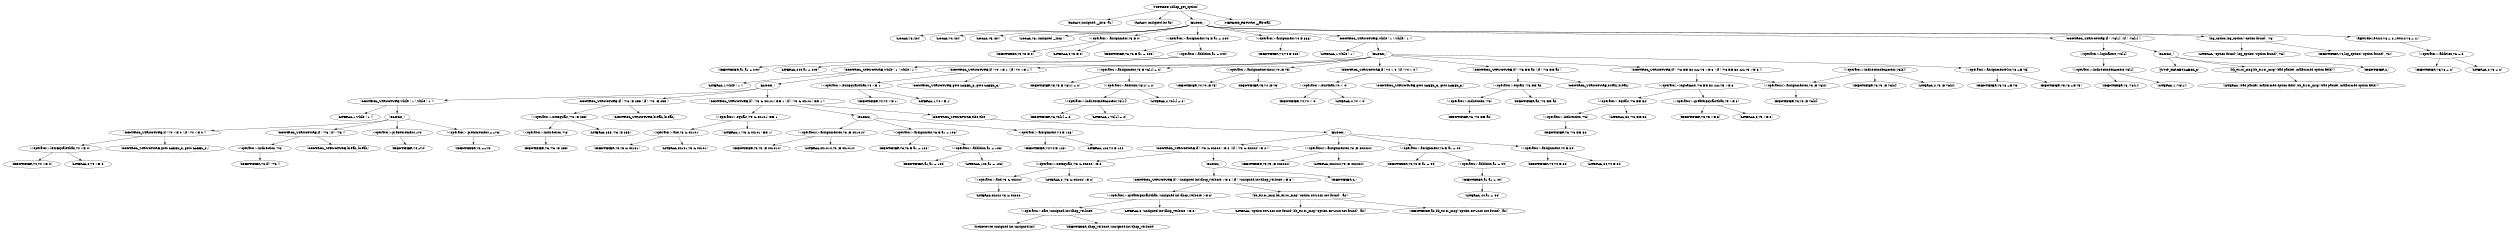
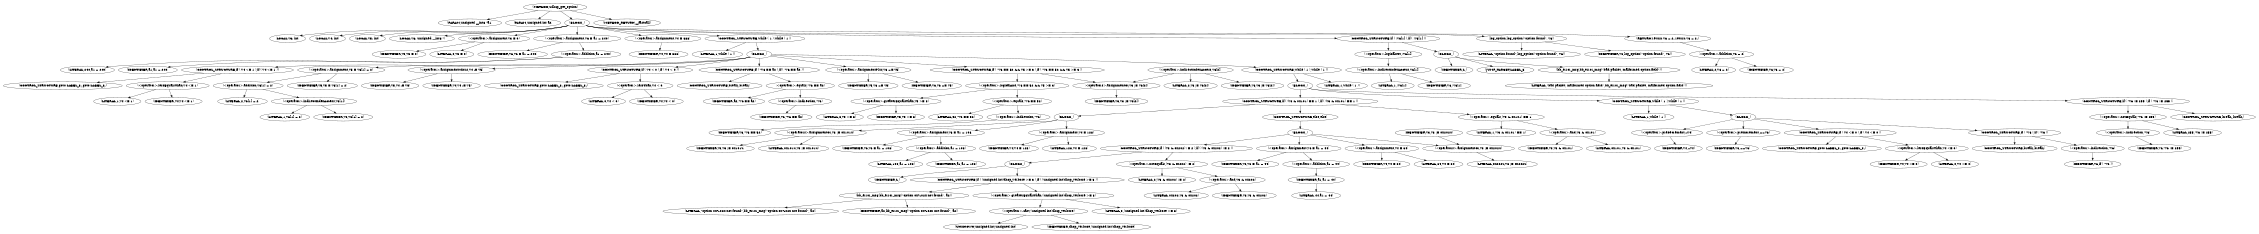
edge "(<operators>.assignmentOr,v3 |= 0x202u)" -> "(IDENTIFIER,v3,v3 |= 0x202u)": reversed
node "(IDENTIFIER,v3,v3 & 0x202)": added
